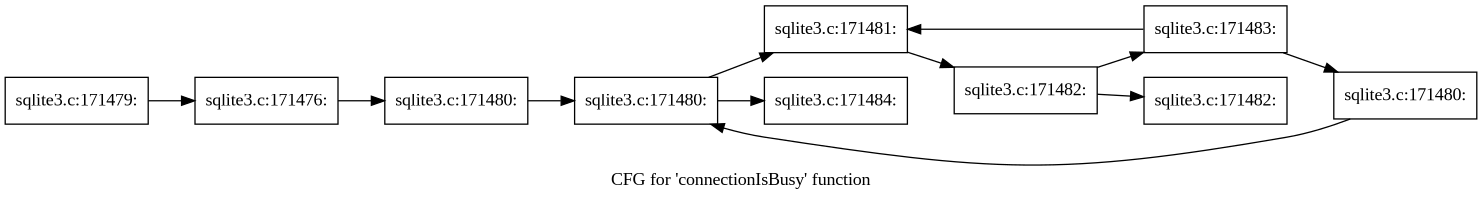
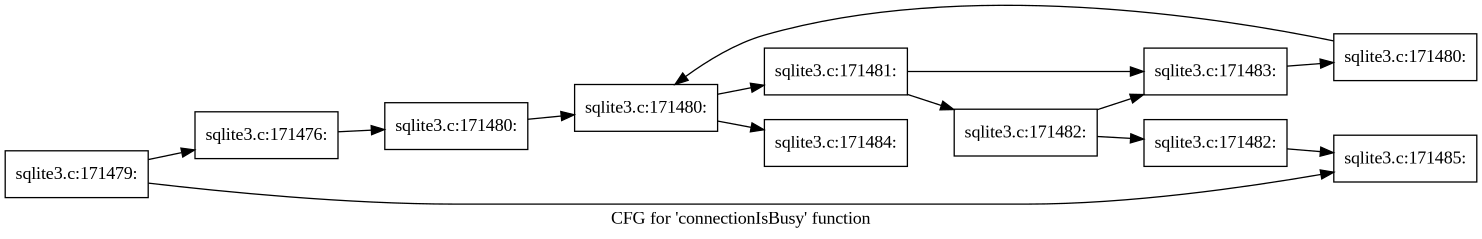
edge "sqlite3.c:171483:" -> "sqlite3.c:171481:": reversed
node "sqlite3.c:171485:": added
